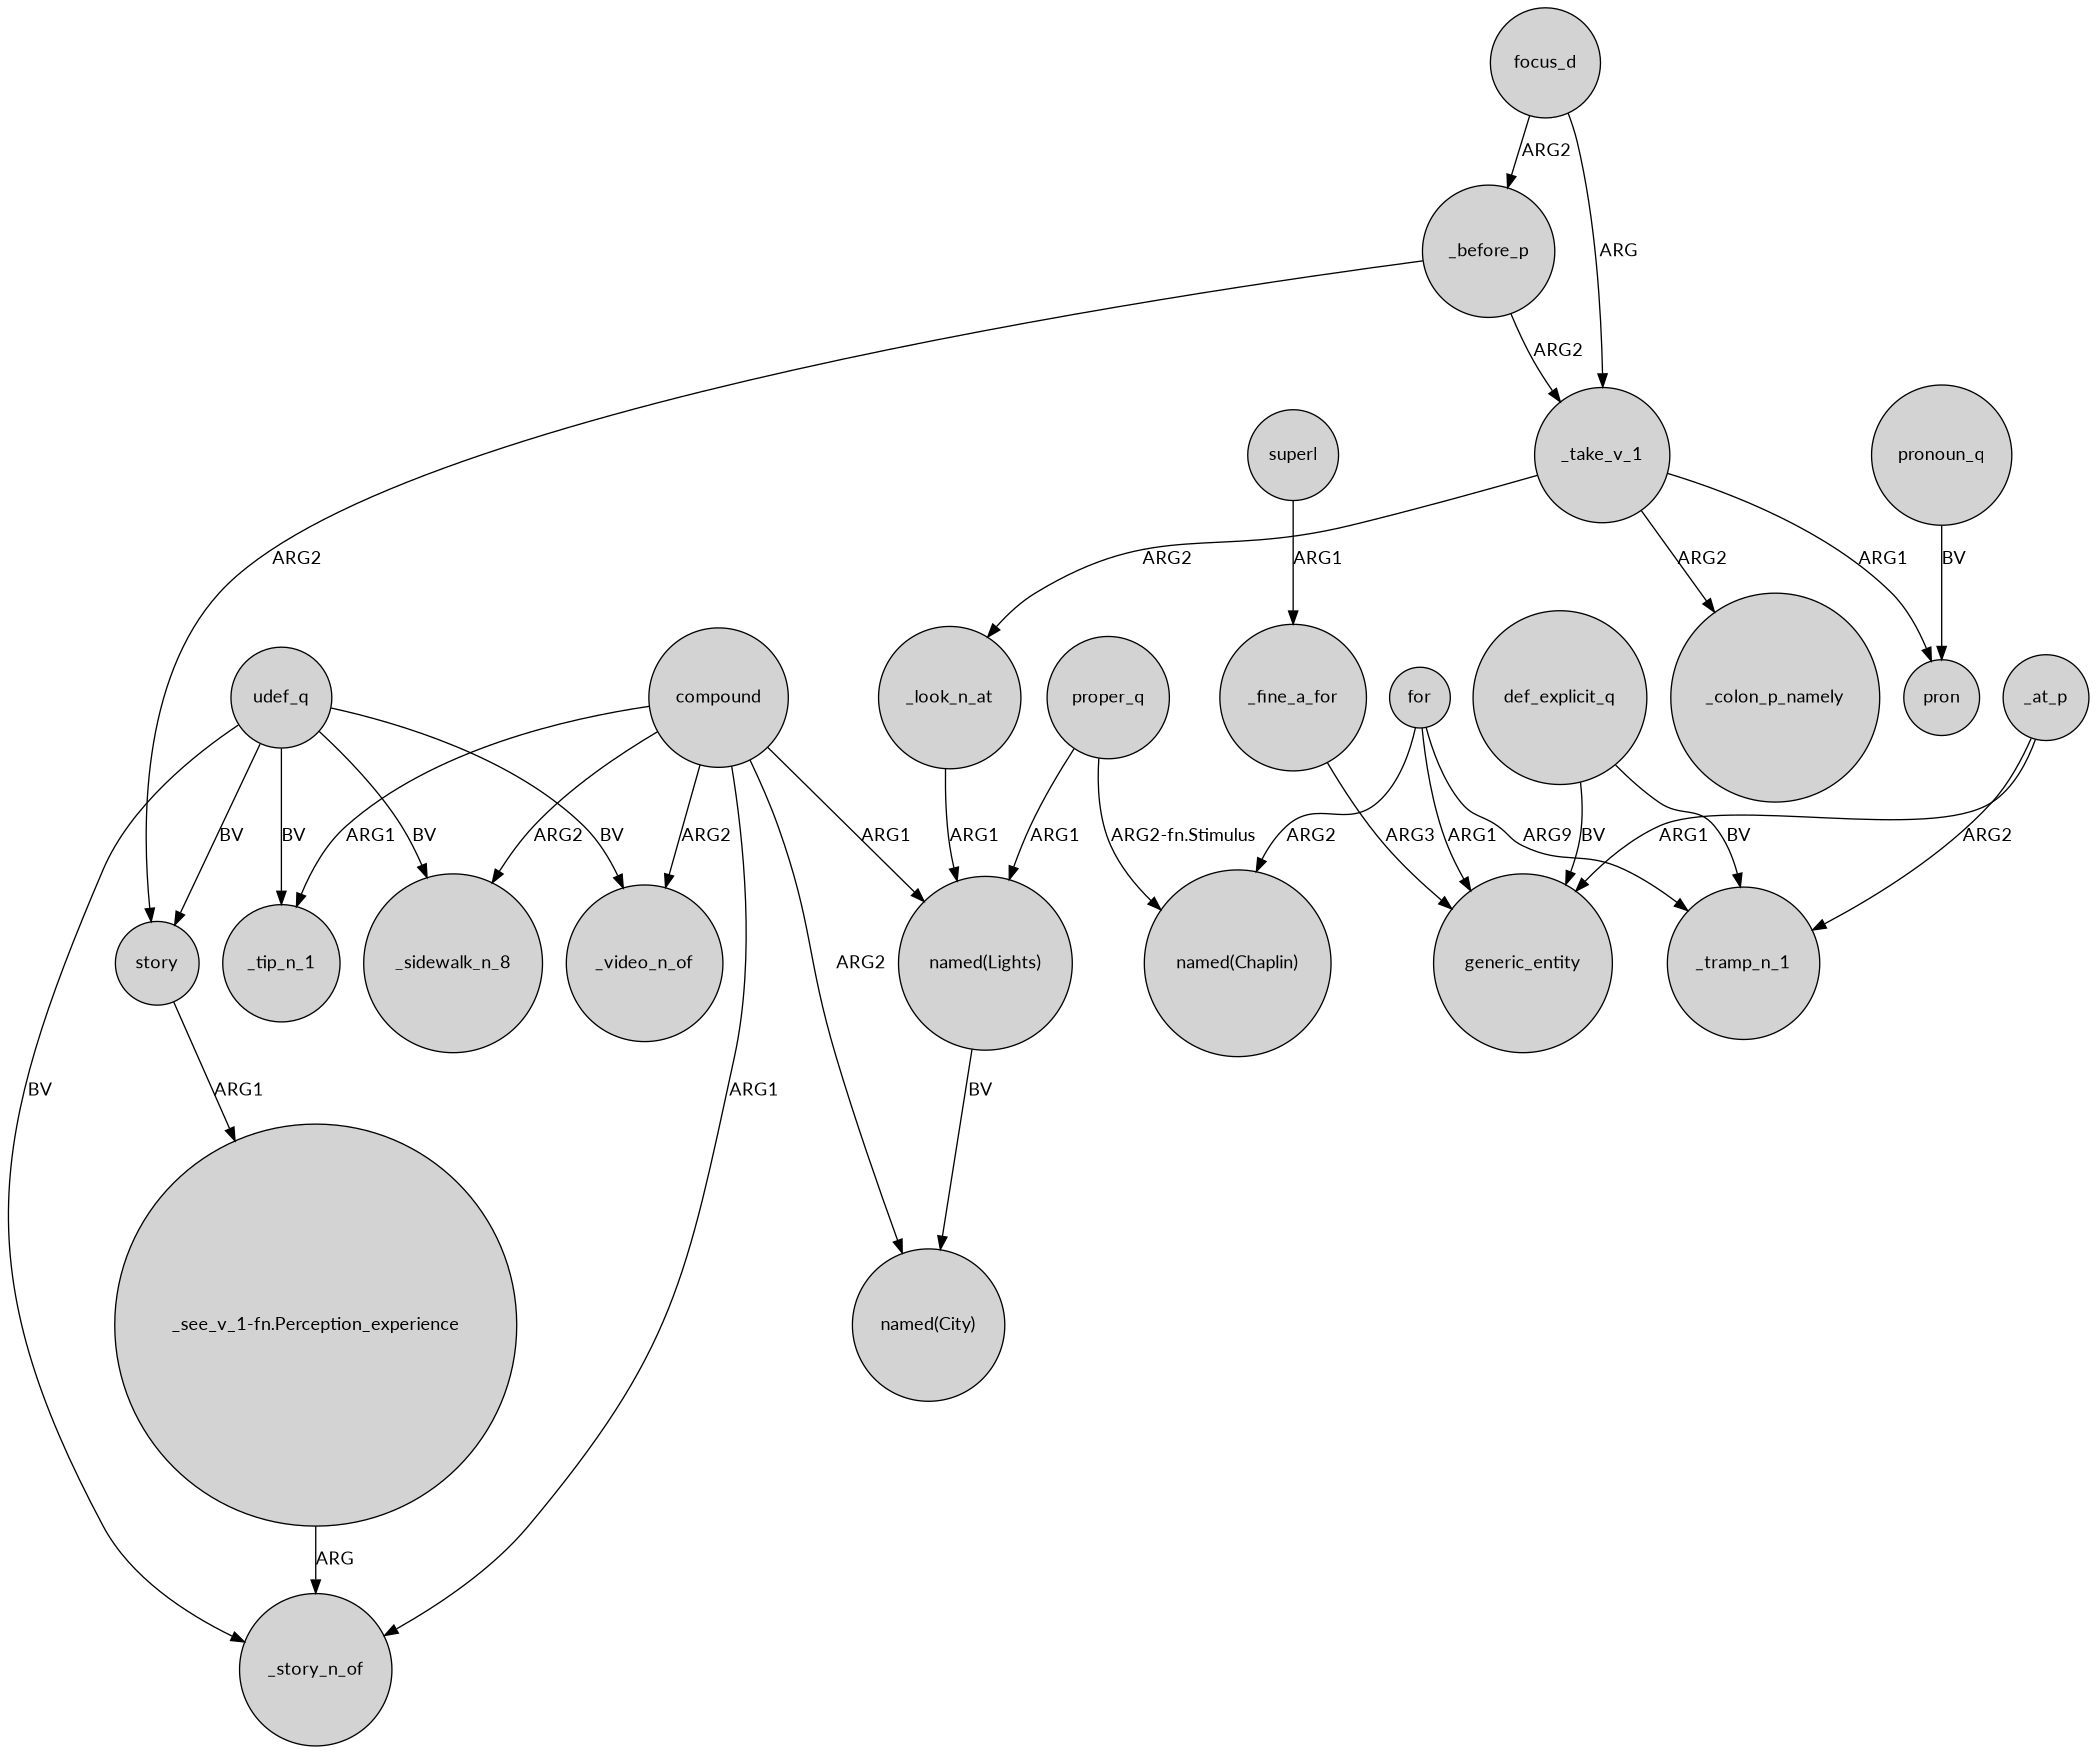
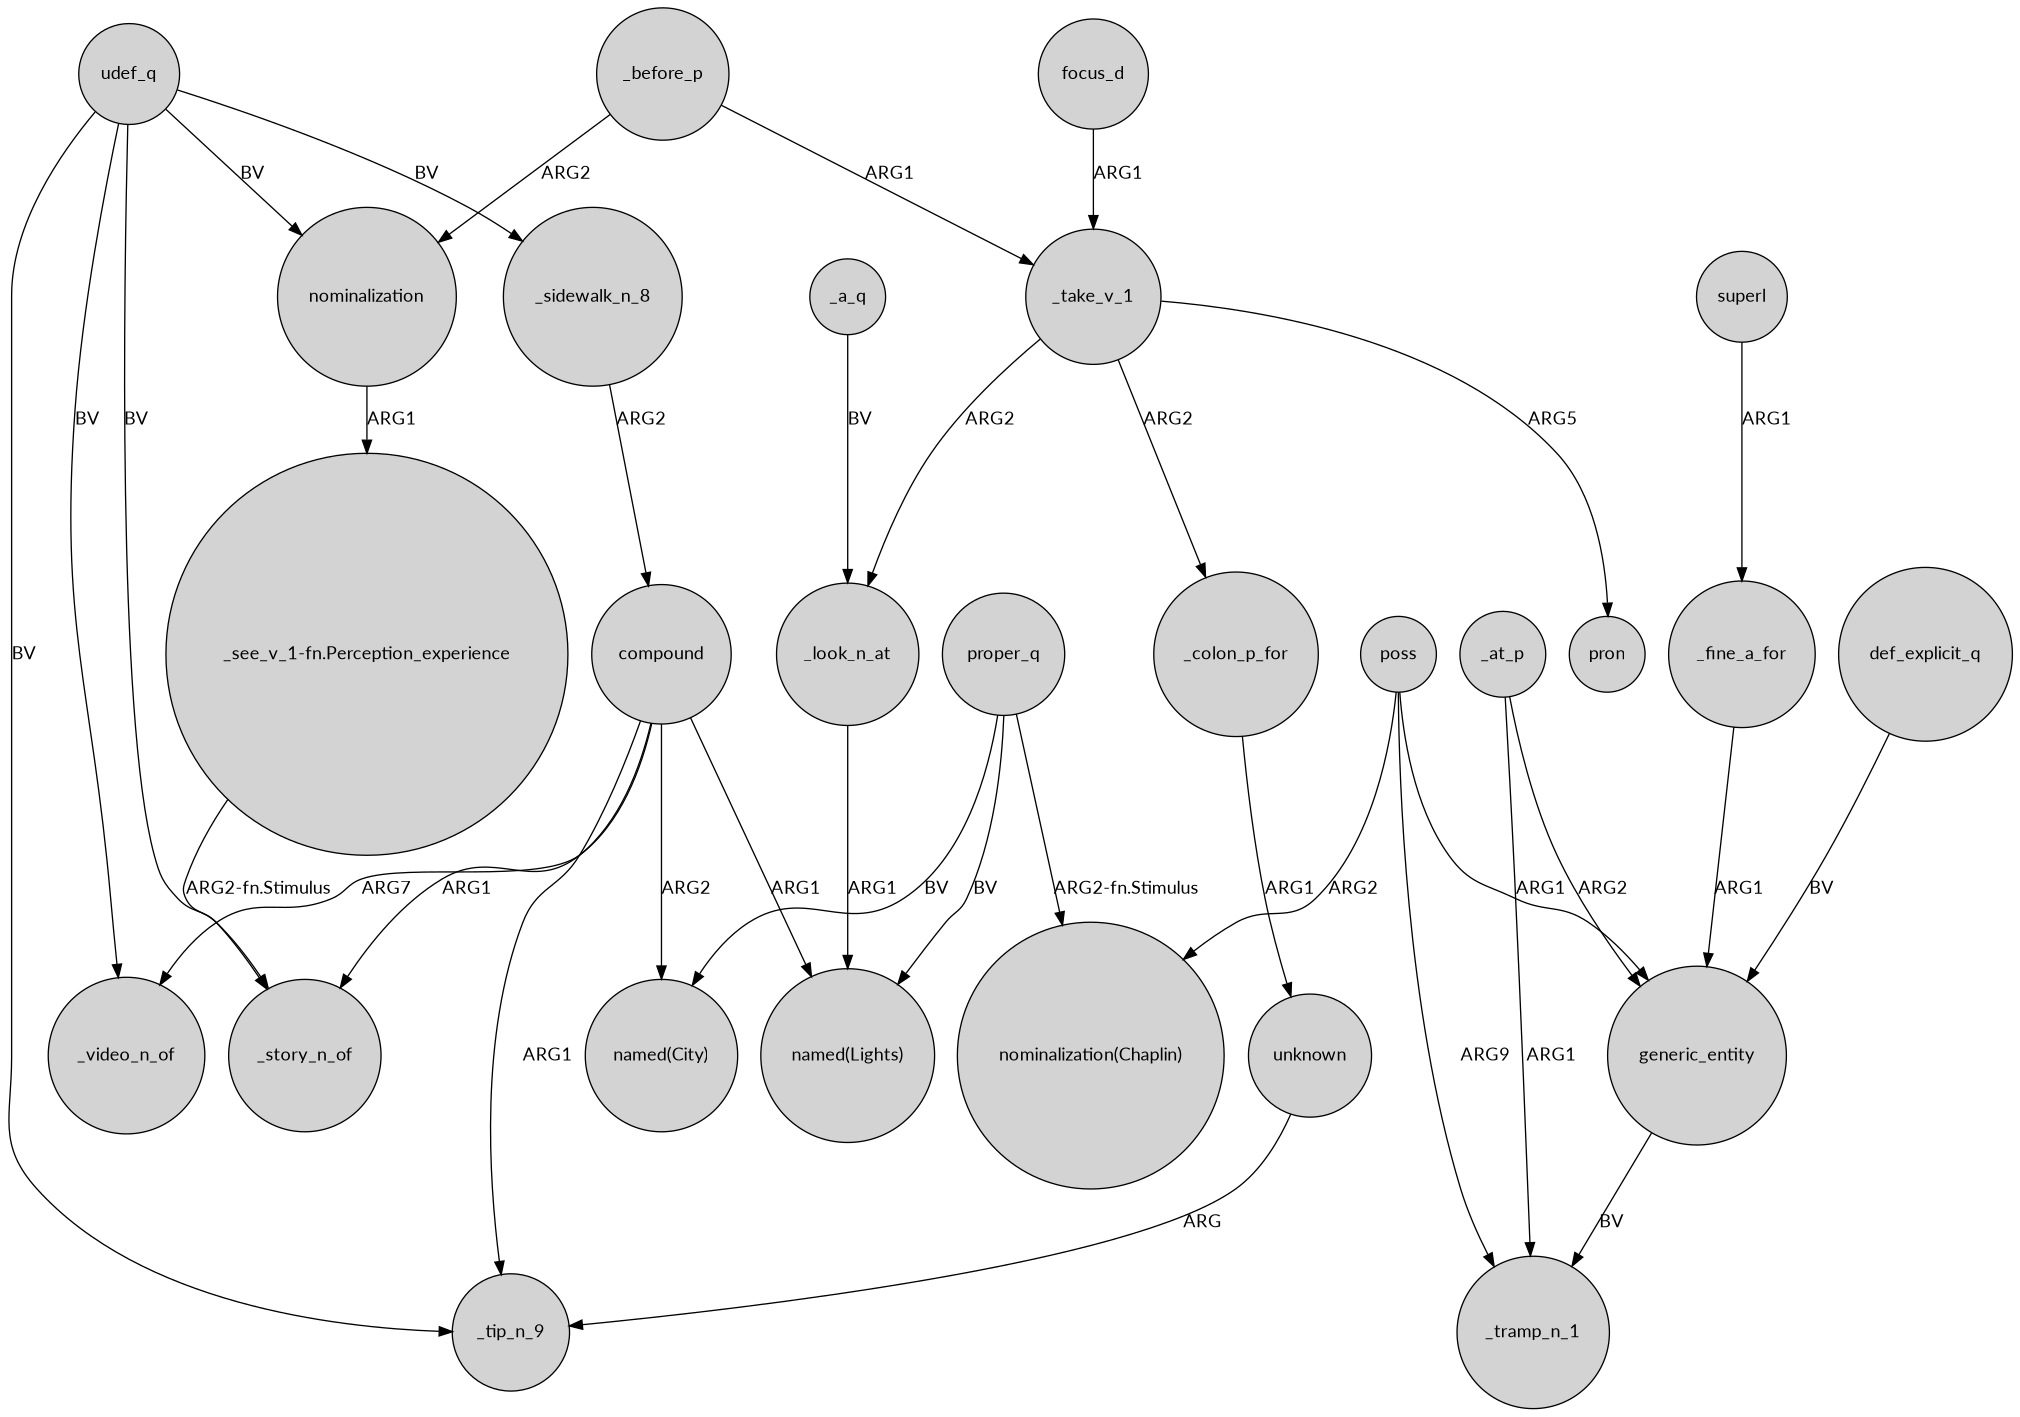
edge "focus_d" -> "_before_p": removed, label "ARG2"
edge "focus_d" -> "_take_v_1": label "ARG" -> "ARG1"
node "_a_q": added
edge "_before_p" -> "_take_v_1": label "ARG2" -> "ARG1"
node "pronoun_q": removed
edge "_take_v_1" -> "pron": label "ARG1" -> "ARG5"
node "for": label "for" -> "poss"
node "_colon_p_namely": label "_colon_p_namely" -> "_colon_p_for"
edge "compound" -> "_sidewalk_n_8": reversed
edge "def_explicit_q" -> "_tramp_n_1": now "generic_entity" -> "_tramp_n_1"
edge "compound" -> "_video_n_of": label "ARG2" -> "ARG7"
edge "proper_q" -> "named(Lights)": label "ARG1" -> "BV"
edge "_fine_a_for" -> "generic_entity": label "ARG3" -> "ARG1"
edge "_at_p" -> "generic_entity": label "ARG1" -> "ARG2"
edge "_at_p" -> "_tramp_n_1": label "ARG2" -> "ARG1"
node "story": label "story" -> "nominalization"
node "_tip_n_1": label "_tip_n_1" -> "_tip_n_9"
node "named(Chaplin)": label "named(Chaplin)" -> "nominalization(Chaplin)"
node "unknown": added
edge "named(Lights)" -> "named(City)": now "proper_q" -> "named(City)"
edge "_see_v_1-fn.Perception_experience" -> "_story_n_of": label "ARG" -> "ARG2-fn.Stimulus"
